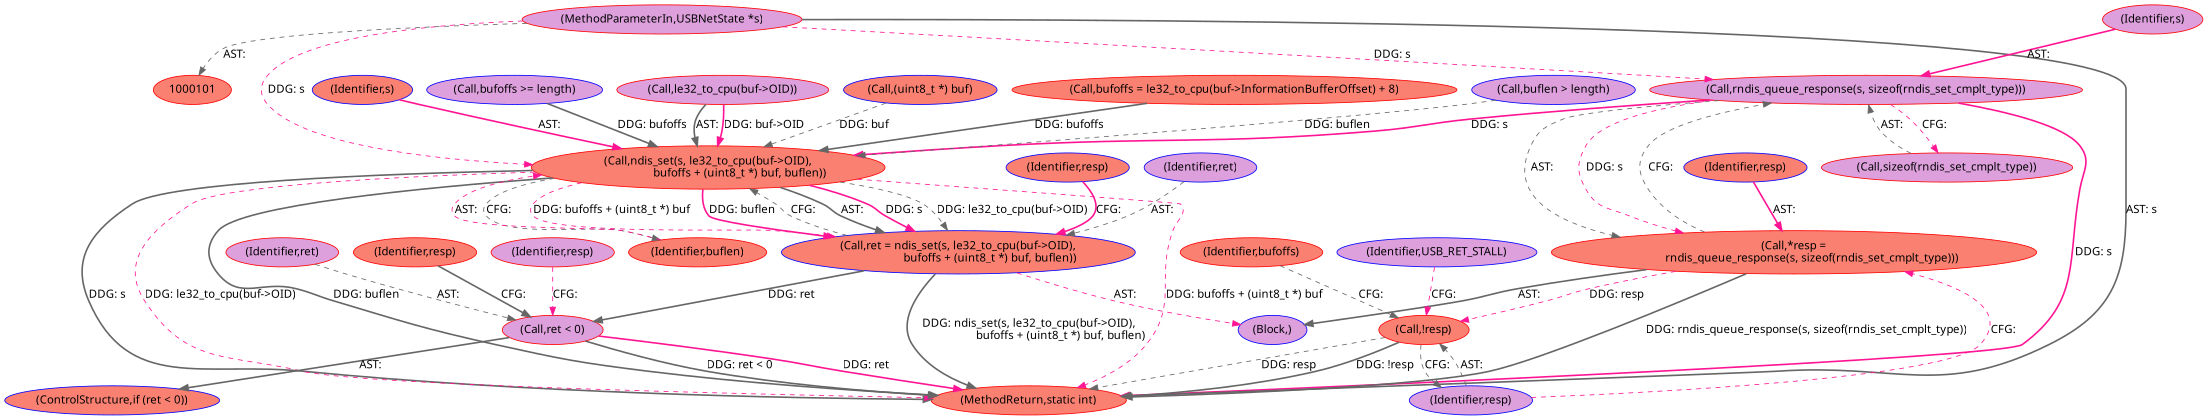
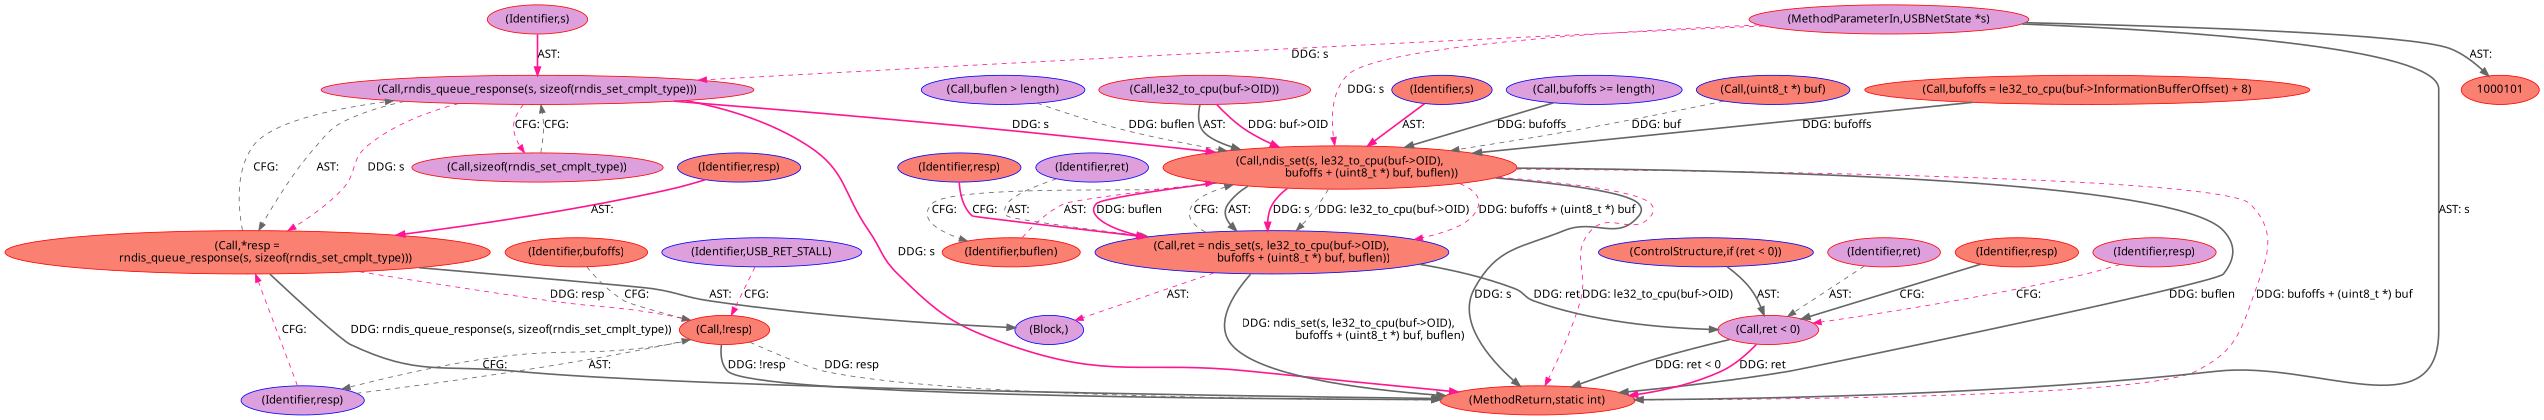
edge "(MethodParameterIn,USBNetState *s)" -> "1000101": style dashed -> bold
edge "(Call,sizeof(rndis_set_cmplt_type))" -> "(Call,rndis_queue_response(s, sizeof(rndis_set_cmplt_type)))": label "AST: " -> "CFG: "
edge "(Call,ret < 0)" -> "(ControlStructure,if (ret < 0))": reversed
